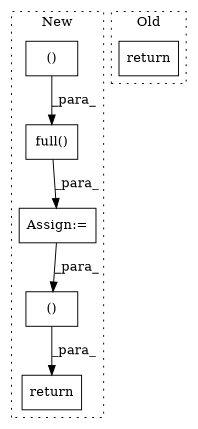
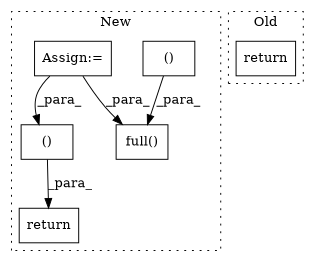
edge "full()" -> "Assign:=": reversed
